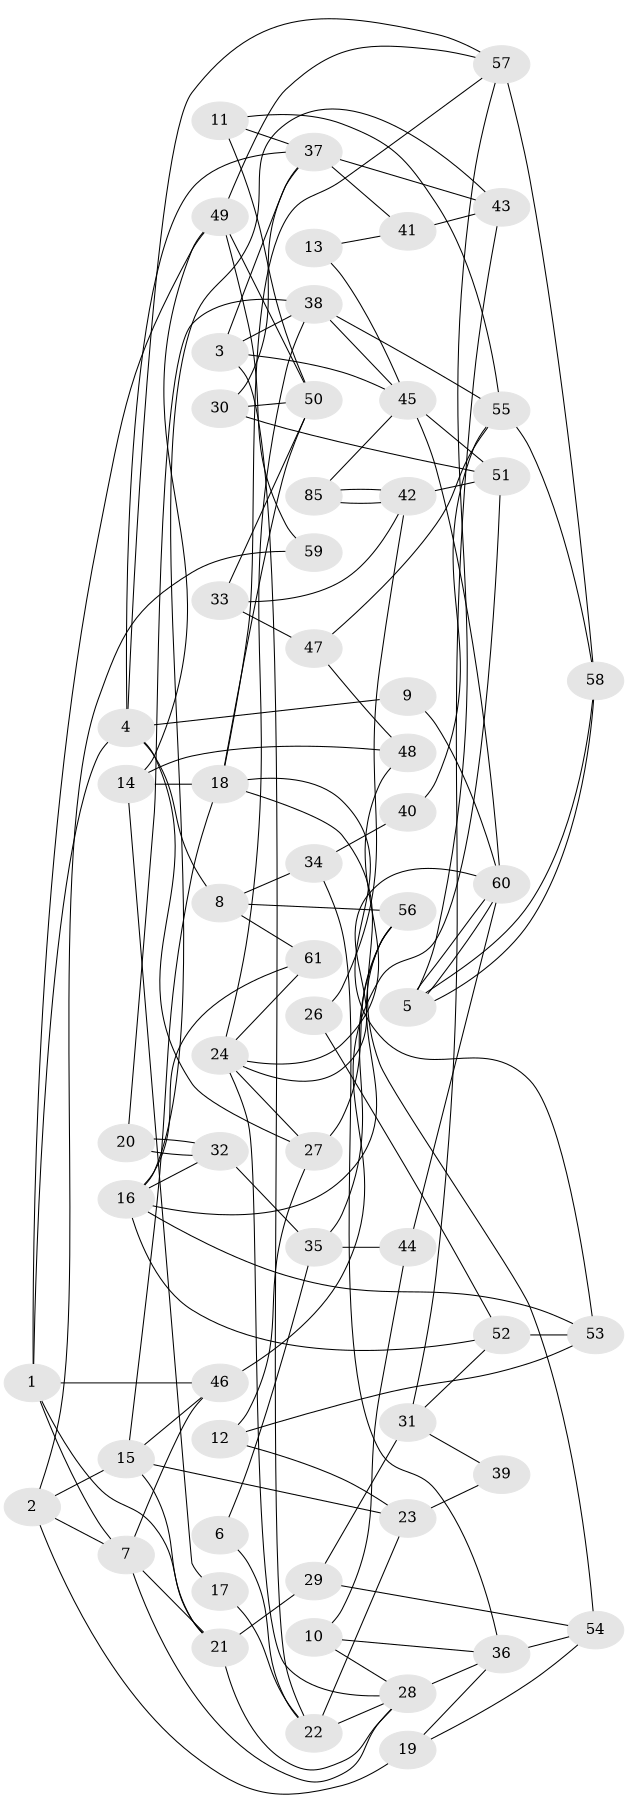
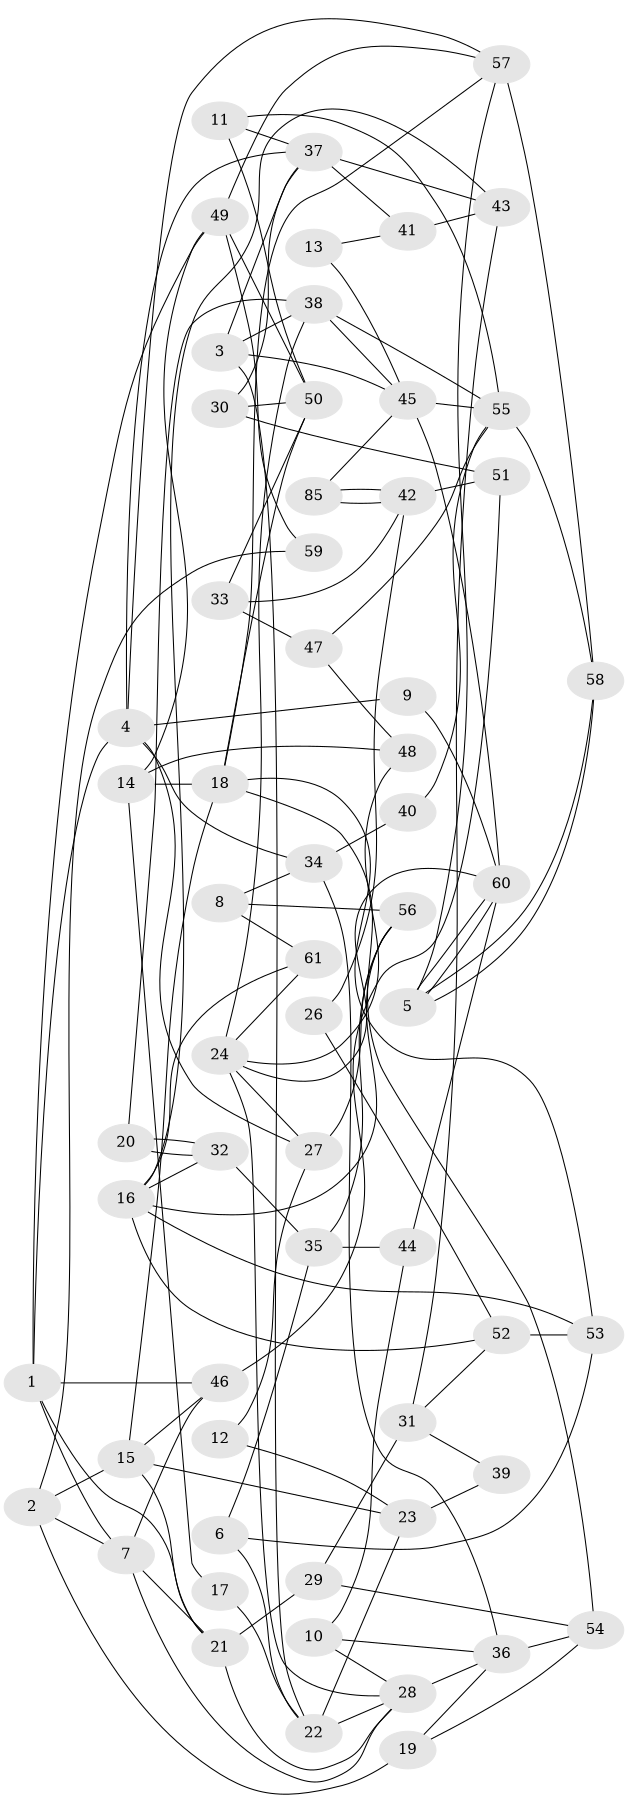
edge "45" -- "51": now "45" -- "55"
edge "4" -- "8": now "4" -- "34"
edge "53" -- "12": now "53" -- "6"
